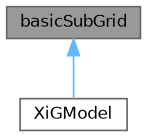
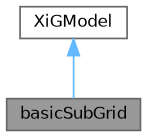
edge "XiGModel" -> "basicSubGrid": reversed
